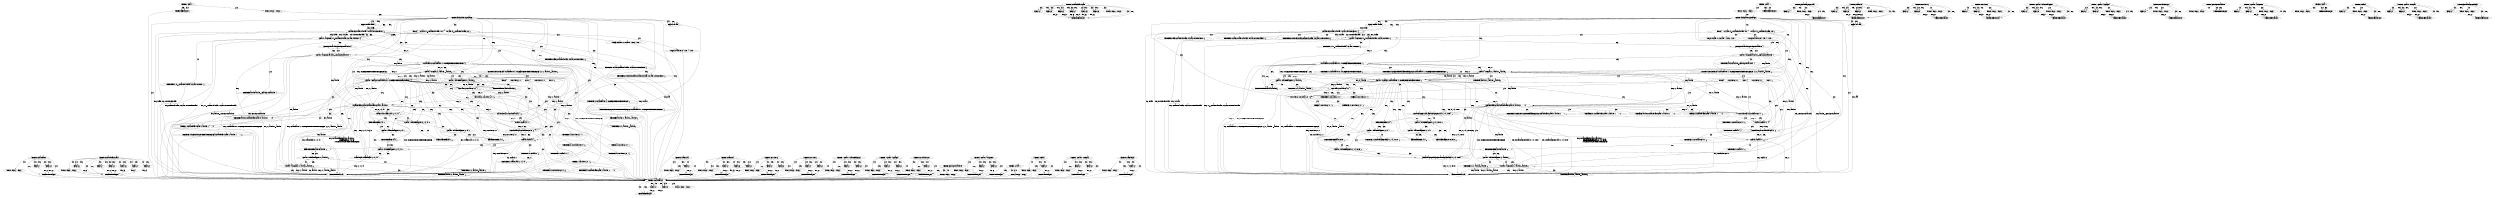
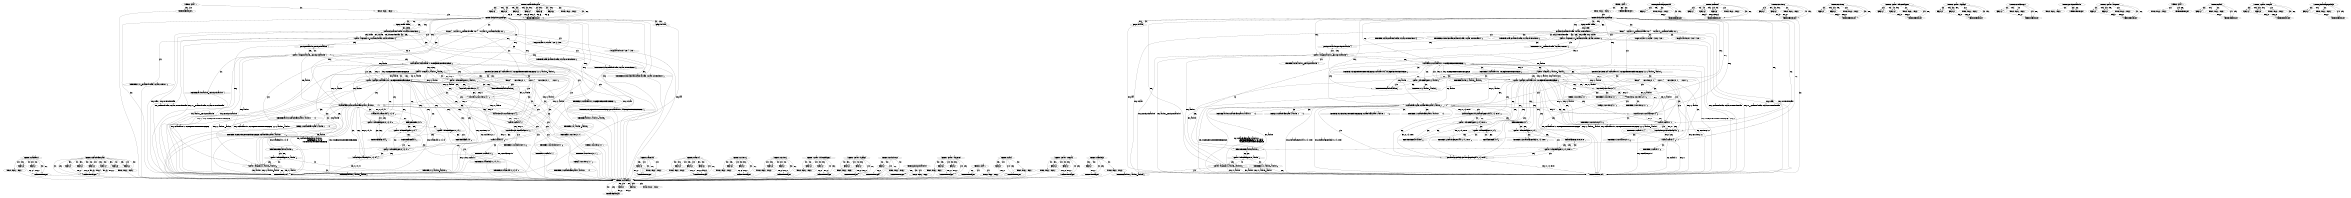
node "(IDENTIFIER,vs,pixman_image_get_width(vs->vd->server))": added
node "(IDENTIFIER,vs,surface_height(vs->vd->ds))": added
